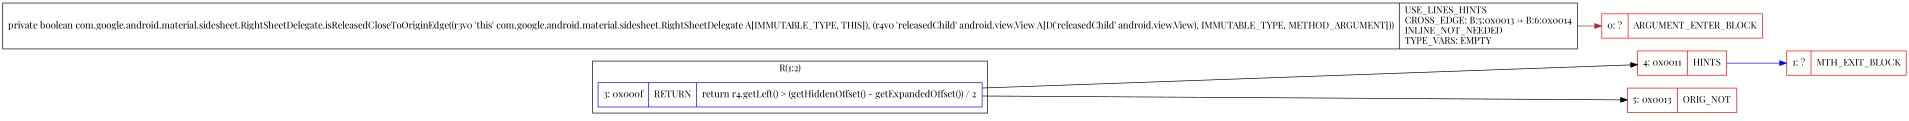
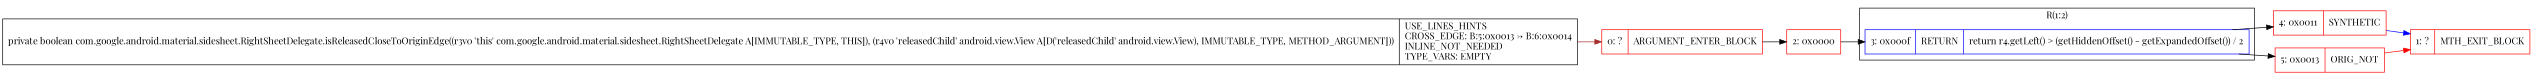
node "2: 0x0000": added
edge "5: 0x0013" -> "1: ?": added
node "4: 0x0011": text "HINTS" -> "SYNTHETIC"
